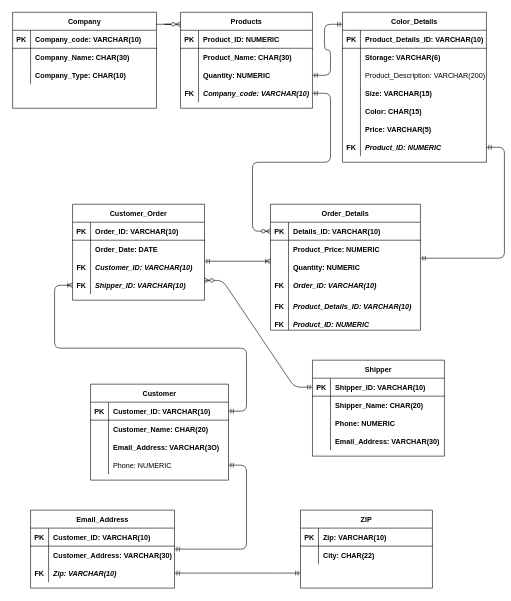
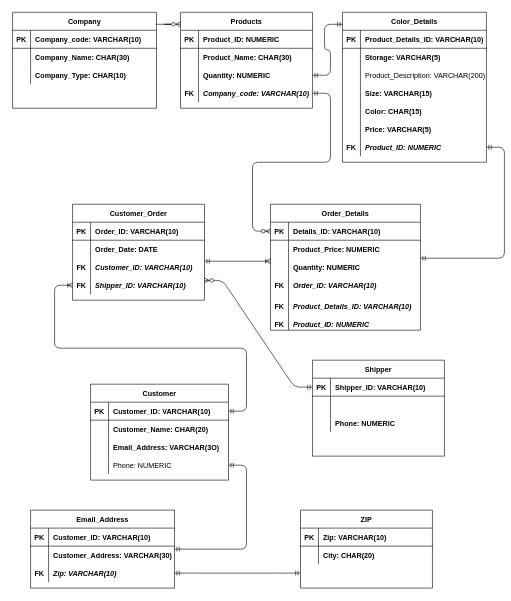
node "Storage: VARCHAR(6)": label "Storage: VARCHAR(6)" -> "Storage: VARCHAR(5)"
node "Shipper_Name: CHAR(20)": removed
node "Email_Address: VARCHAR(30)": removed
node "City: CHAR(22)": label "City: CHAR(22)" -> "City: CHAR(20)"
